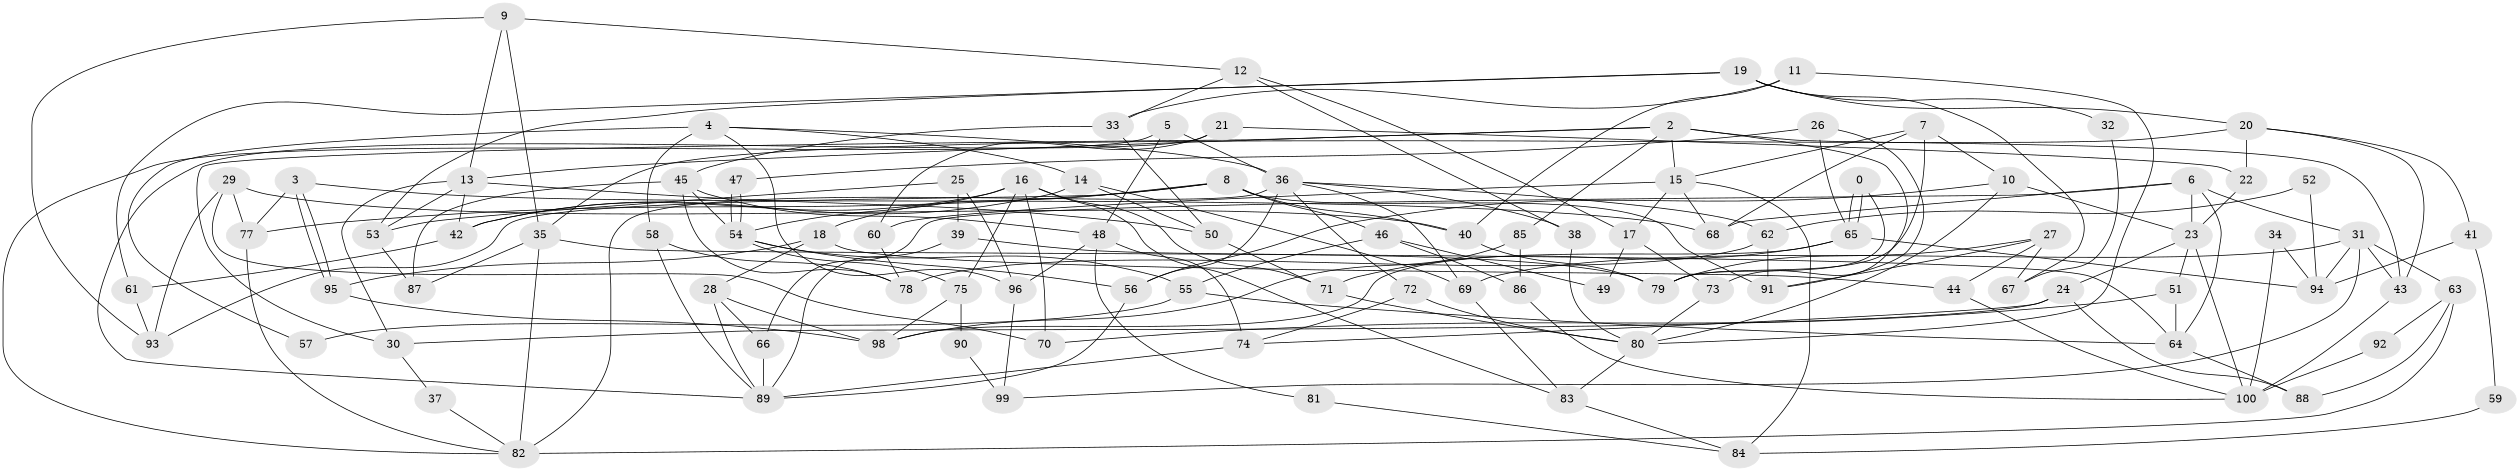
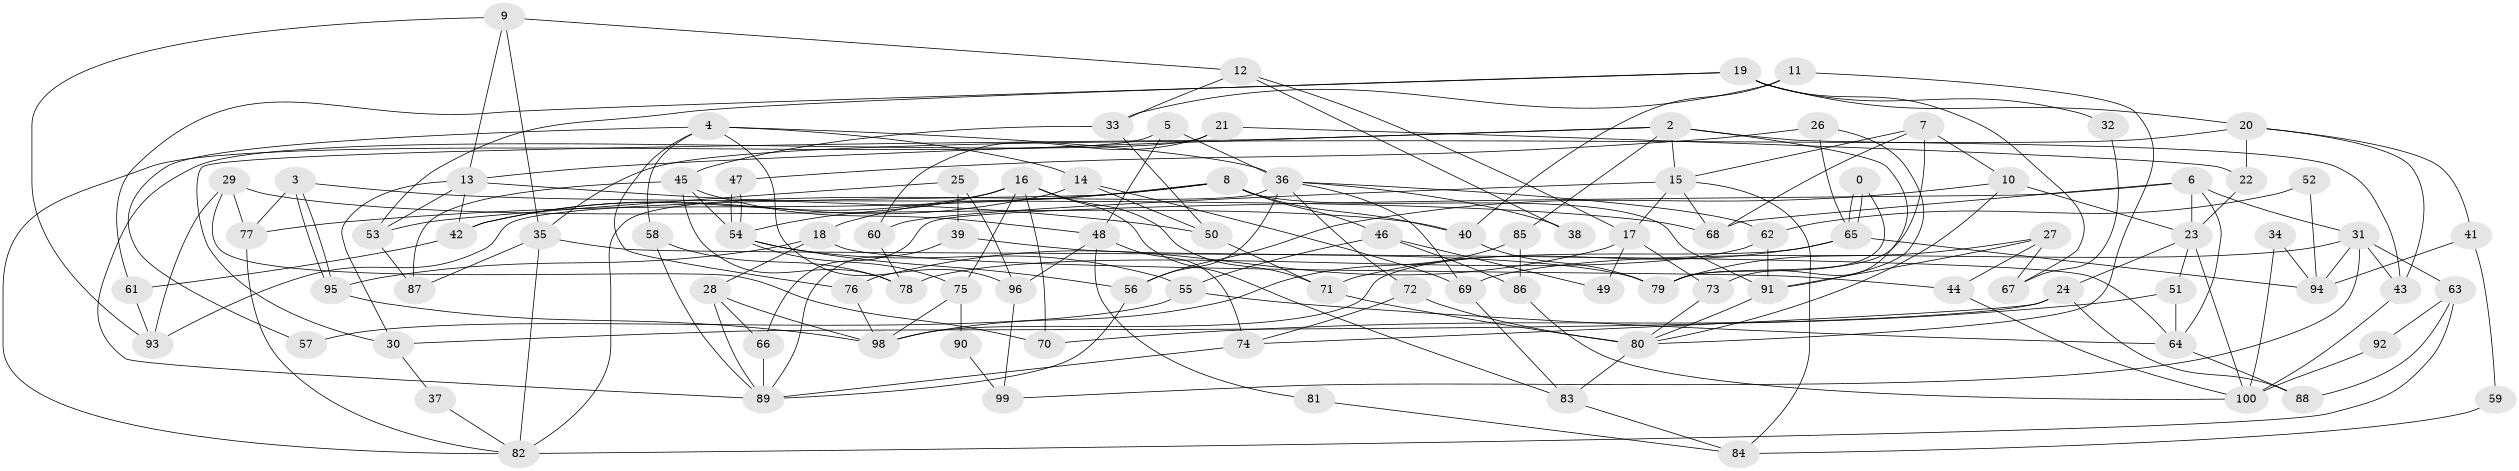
node "76": added
edge "38" -- "80": now "91" -- "80"
